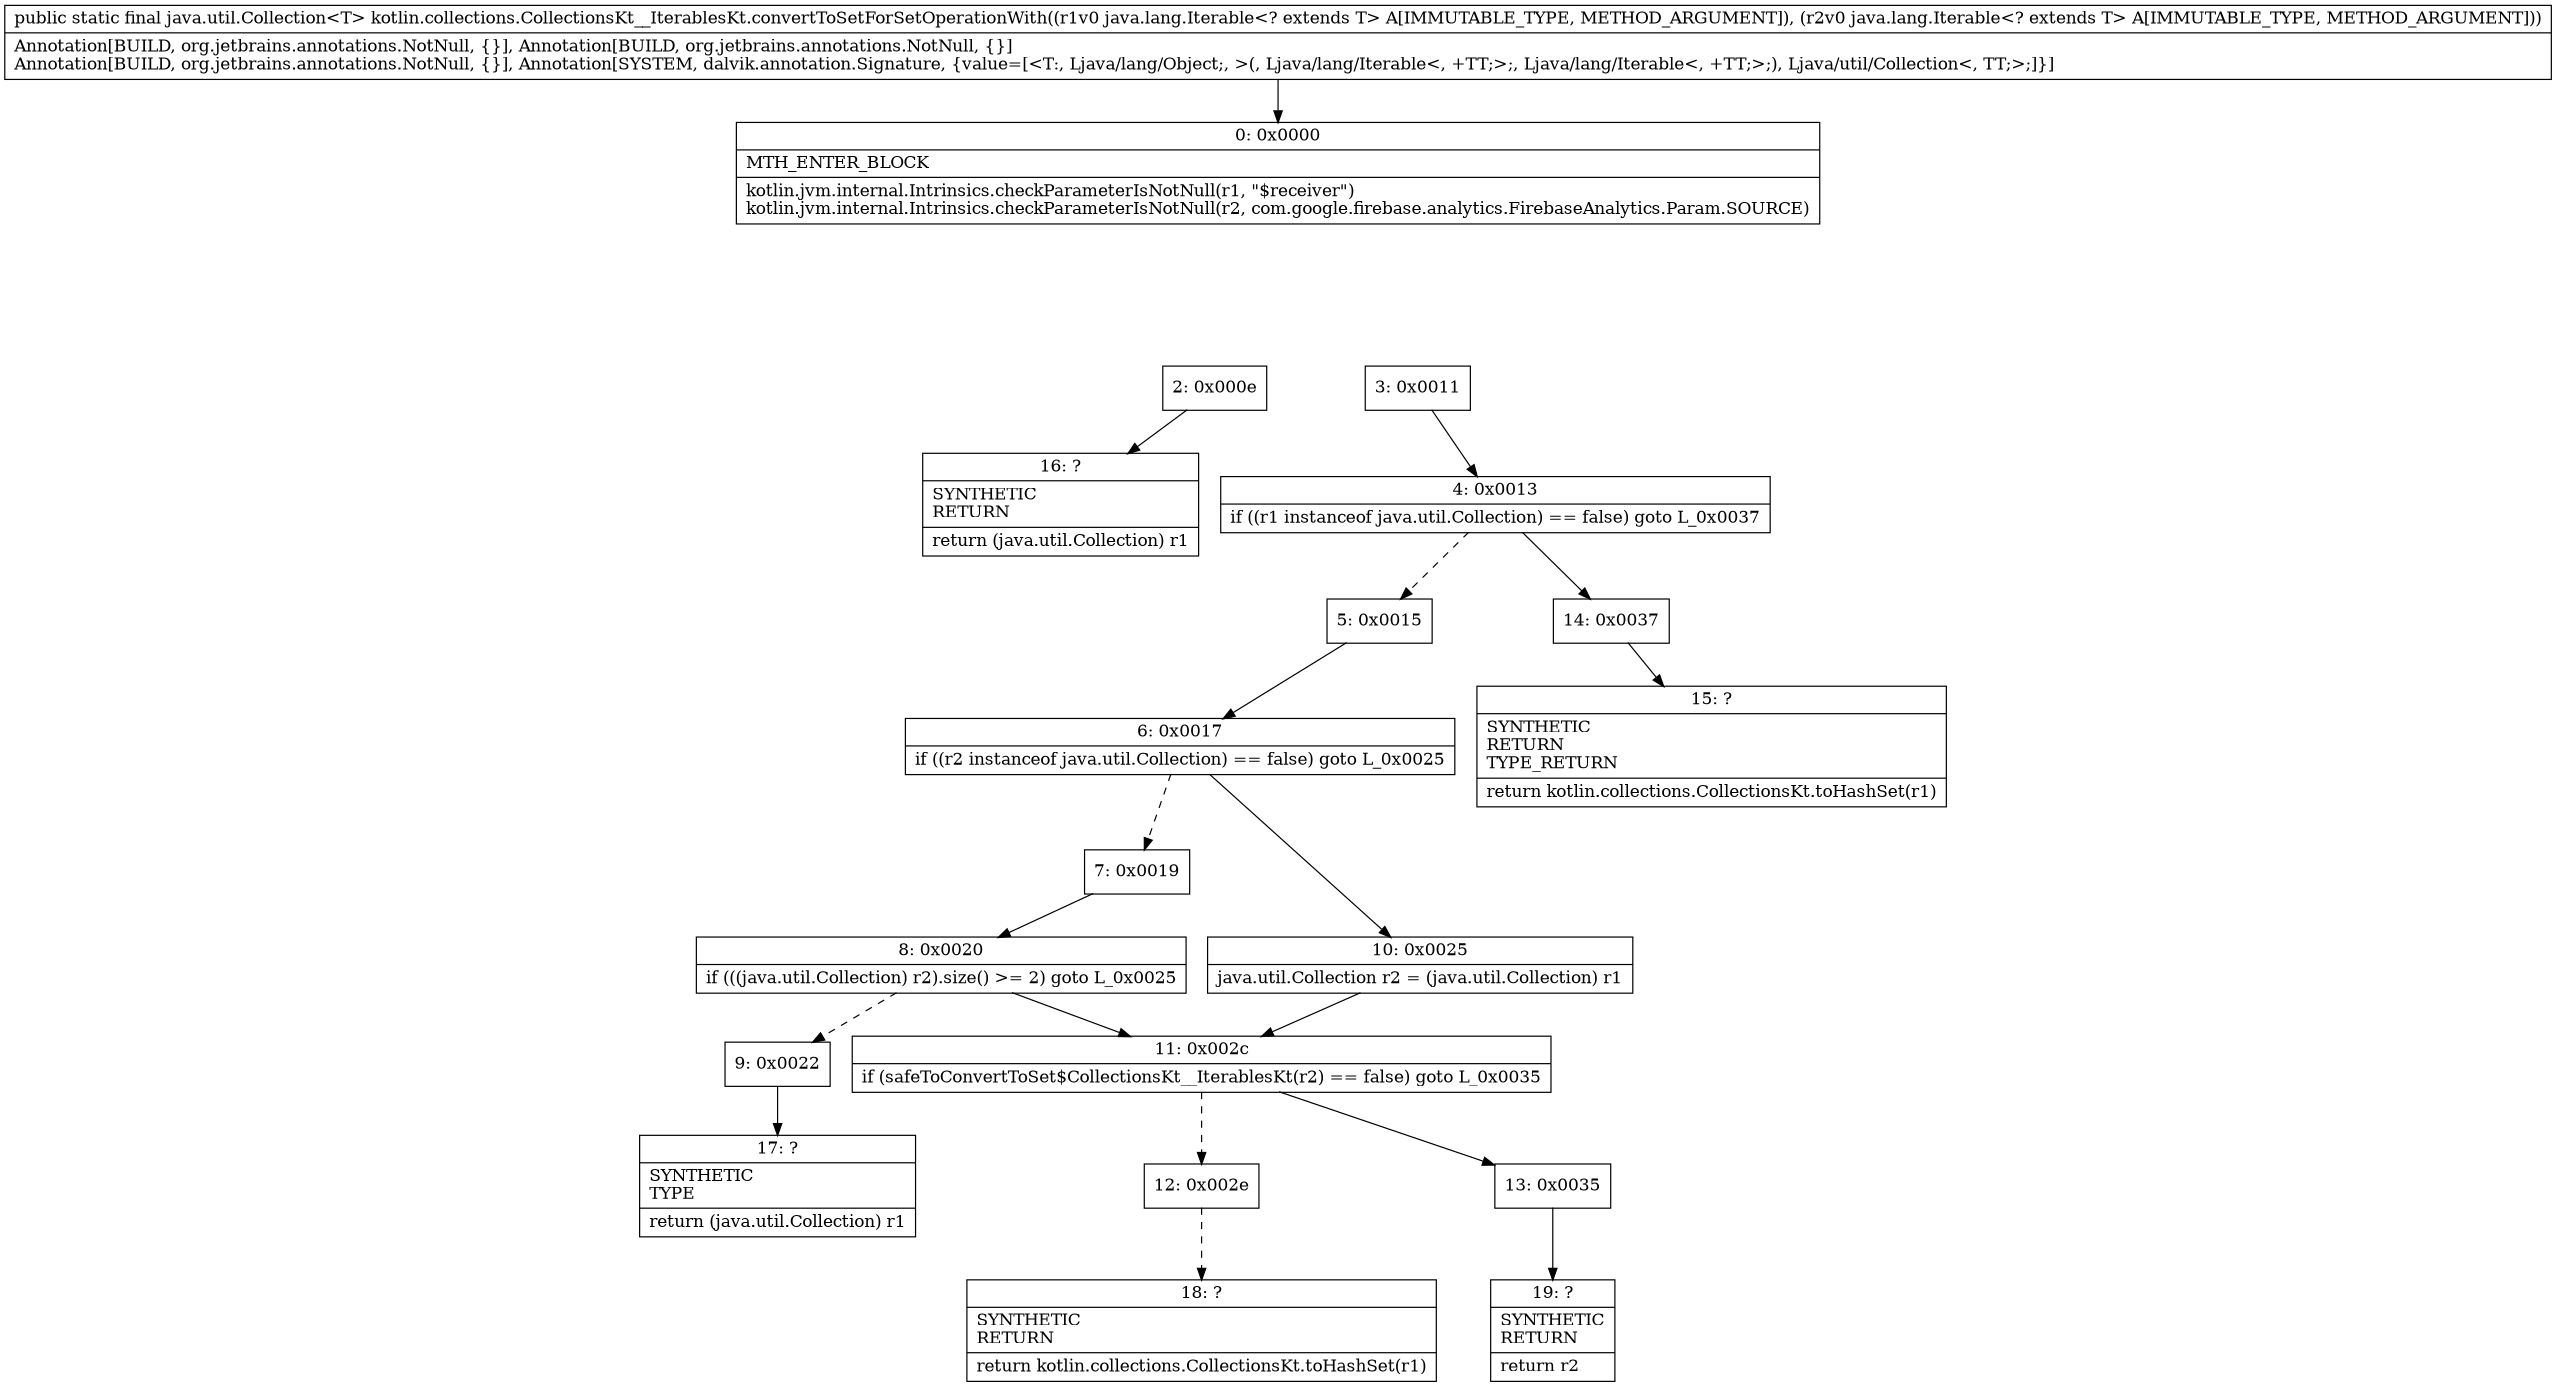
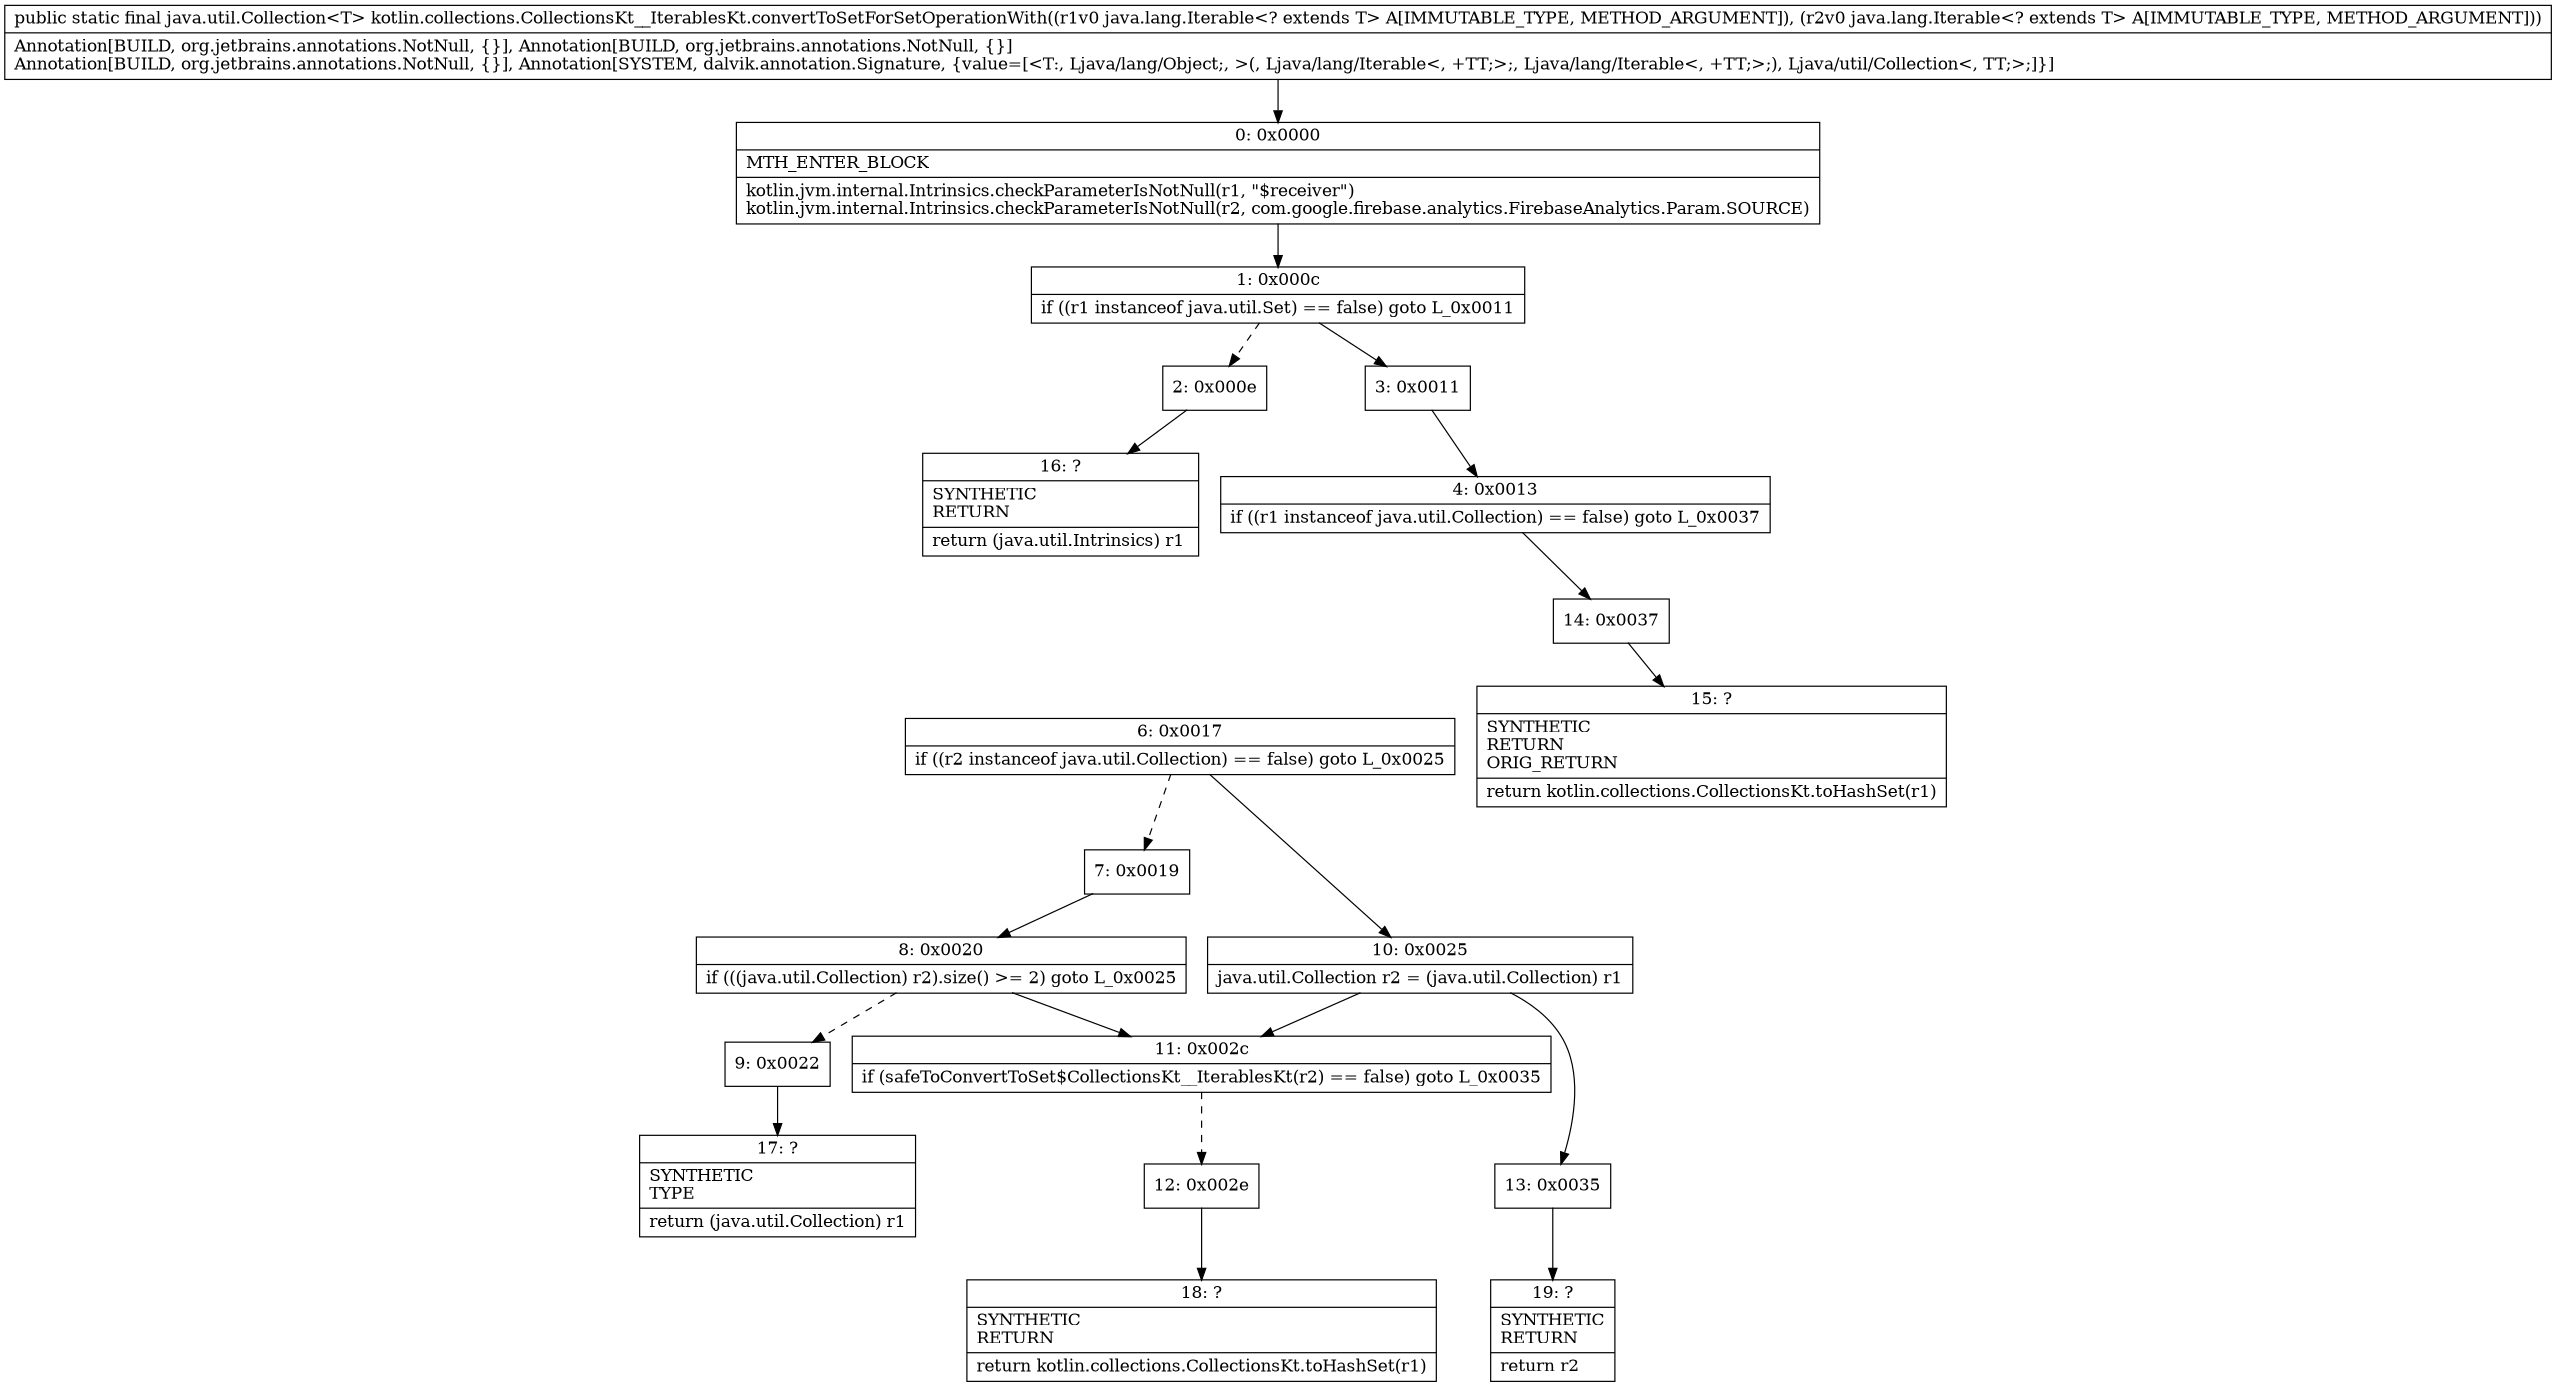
node "1: 0x000c": added
node "16: ?": text "return (java.util.Collection) r1" -> "return (java.util.Intrinsics) r1"
node "5: 0x0015": removed
node "15: ?": text "TYPE_RETURN" -> "ORIG_RETURN"
edge "11: 0x002c" -> "13: 0x0035": now "10: 0x0025" -> "13: 0x0035"
edge "12: 0x002e" -> "18: ?": style dashed -> solid
